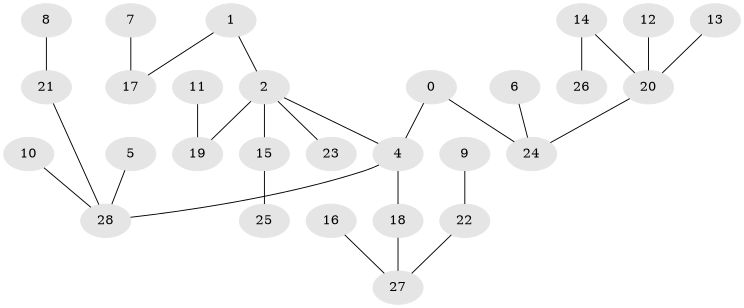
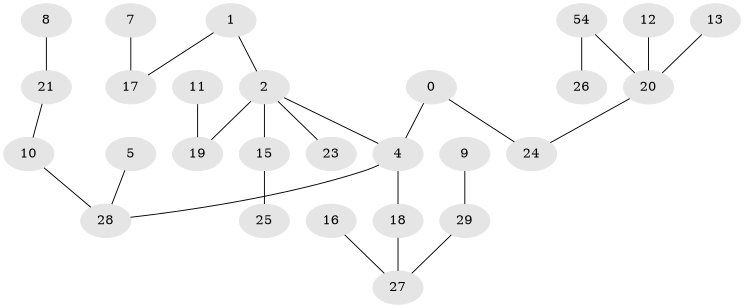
node "14": label "14" -> "54"
node "6": removed
edge "21" -- "28": now "21" -- "10"
node "22": label "22" -> "29"
